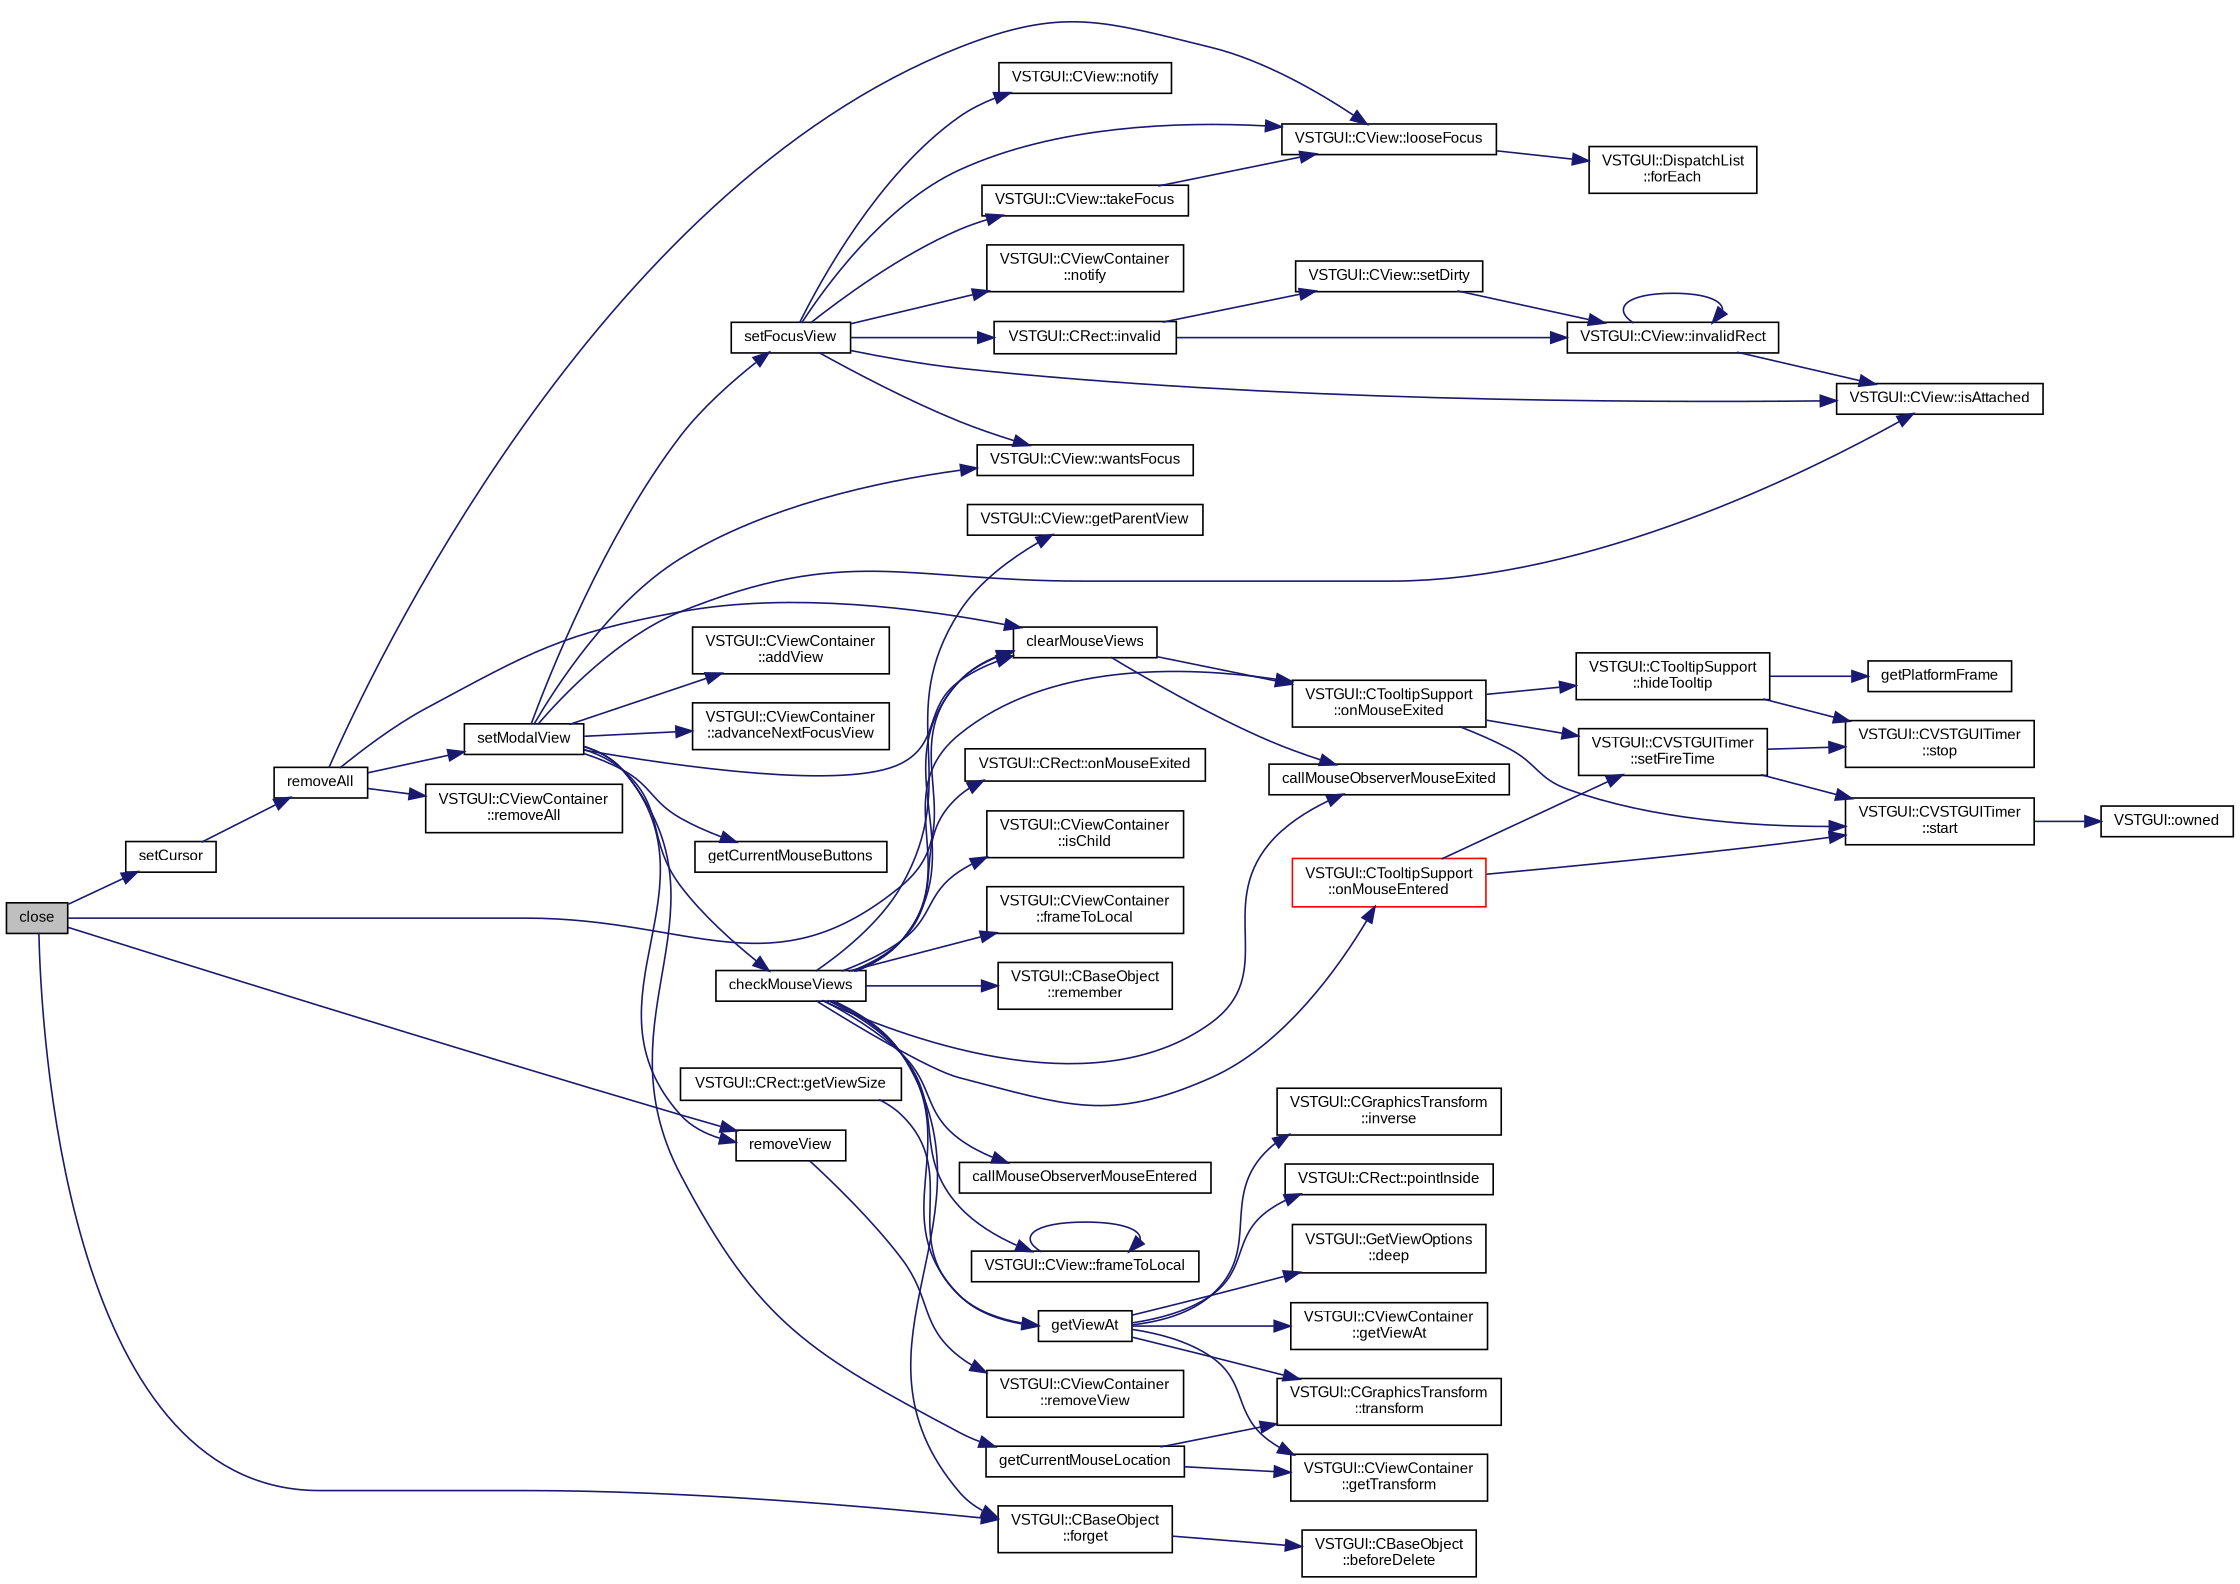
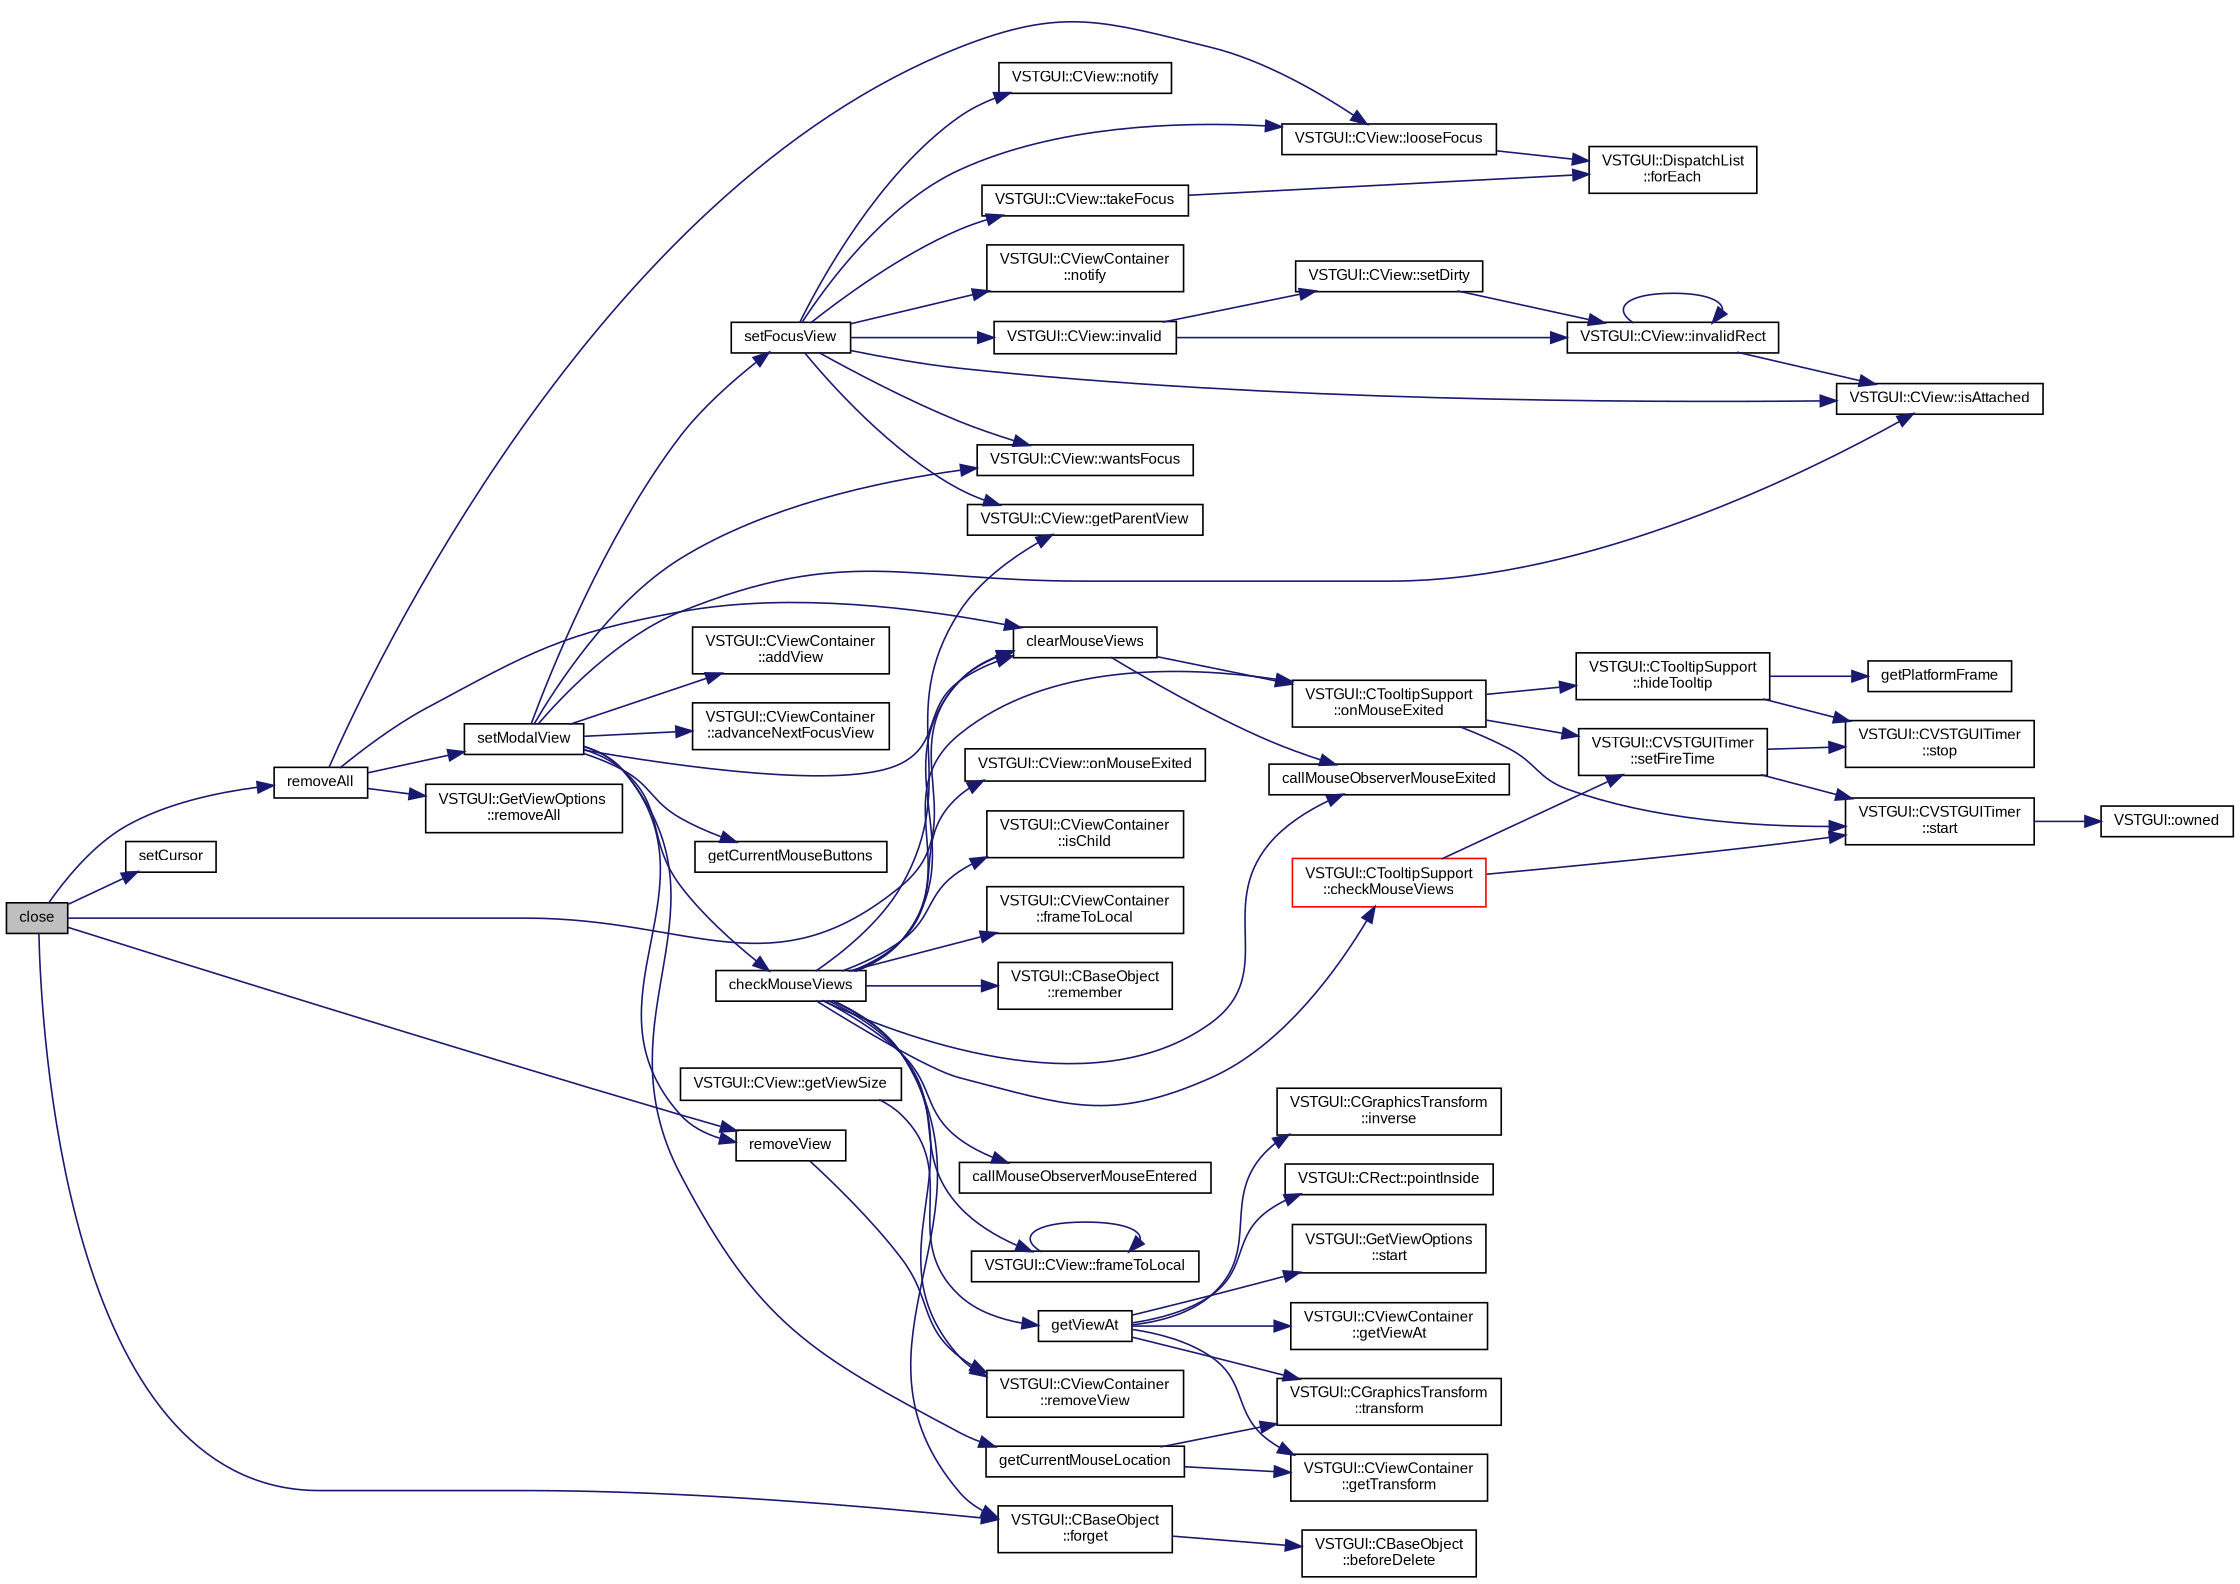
edge "VSTGUI::CView::takeFocus" -> "VSTGUI::CView::looseFocus": now "VSTGUI::CView::takeFocus" -> "VSTGUI::DispatchList ::forEach"
node "VSTGUI::CRect::invalid": label "VSTGUI::CRect::invalid" -> "VSTGUI::CView::invalid"
edge "setFocusView" -> "VSTGUI::CView::getParentView": added
node "VSTGUI::CRect::onMouseExited": label "VSTGUI::CRect::onMouseExited" -> "VSTGUI::CView::onMouseExited"
node "VSTGUI::CViewContainer ::removeAll": label "VSTGUI::CViewContainer ::removeAll" -> "VSTGUI::GetViewOptions ::removeAll"
edge "setCursor" -> "removeAll": now "close" -> "removeAll"
node "VSTGUI::CTooltipSupport ::onMouseEntered": label "VSTGUI::CTooltipSupport ::onMouseEntered" -> "VSTGUI::CTooltipSupport ::checkMouseViews"
node "VSTGUI::CRect::getViewSize": label "VSTGUI::CRect::getViewSize" -> "VSTGUI::CView::getViewSize"
edge "checkMouseViews" -> "getViewAt": now "checkMouseViews" -> "VSTGUI::CViewContainer ::removeView"
node "VSTGUI::GetViewOptions ::deep": label "VSTGUI::GetViewOptions ::deep" -> "VSTGUI::GetViewOptions ::start"
